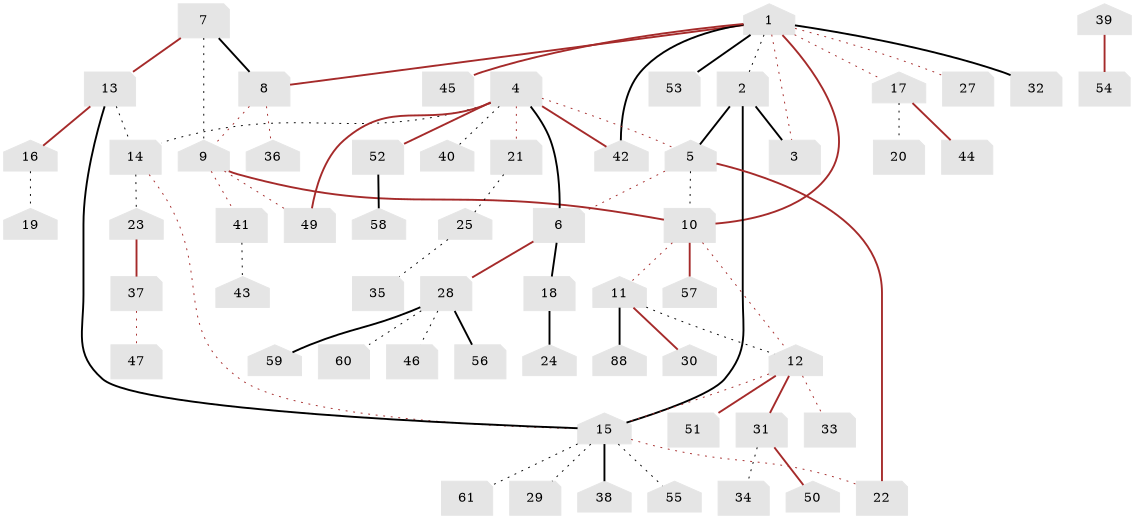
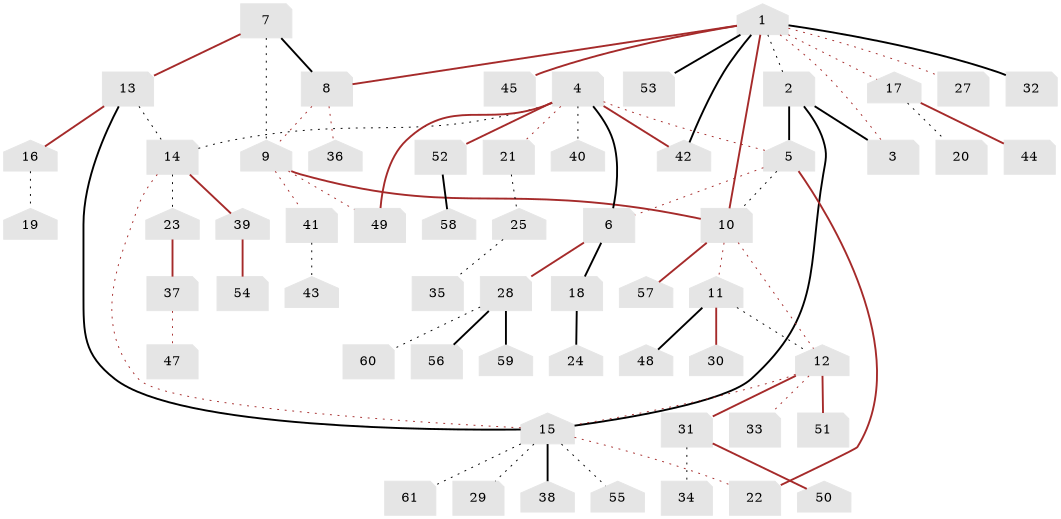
edge "14" -- "39": added
node "46": removed
node "88": label "88" -> "48"
